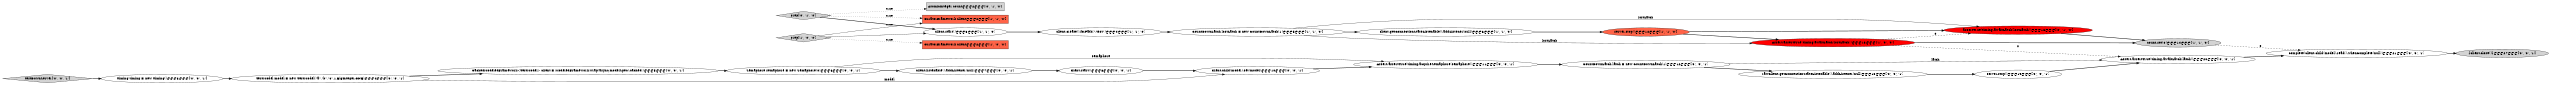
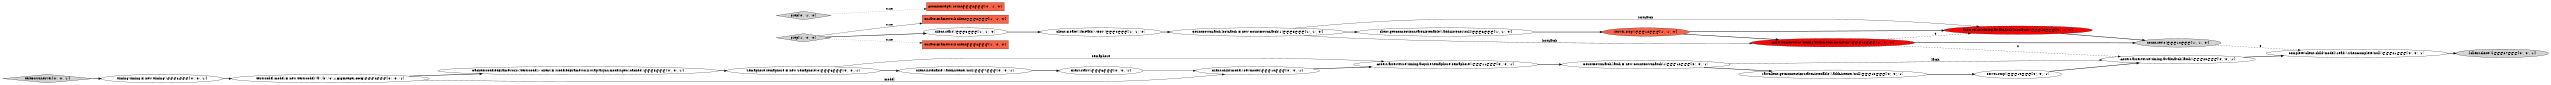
node "AtomicInteger count@@@2@@@['0', '1', '0']": fillcolor lightgray -> tomato
edge "prep['0', '1', '0']" -> "CuratorFramework client@@@2@@@['1', '1', '0']": removed, label "true"
edge "prep['0', '1', '0']" -> "client.start()@@@3@@@['1', '1', '0']": removed
edge "prep['1', '0', '0']" -> "client.start()@@@3@@@['1', '1', '0']": style solid -> bold
edge "client.start()@@@8@@@['0', '0', '1']" -> "client.child(model).set(model)@@@10@@@['0', '0', '1']": style bold -> solid
